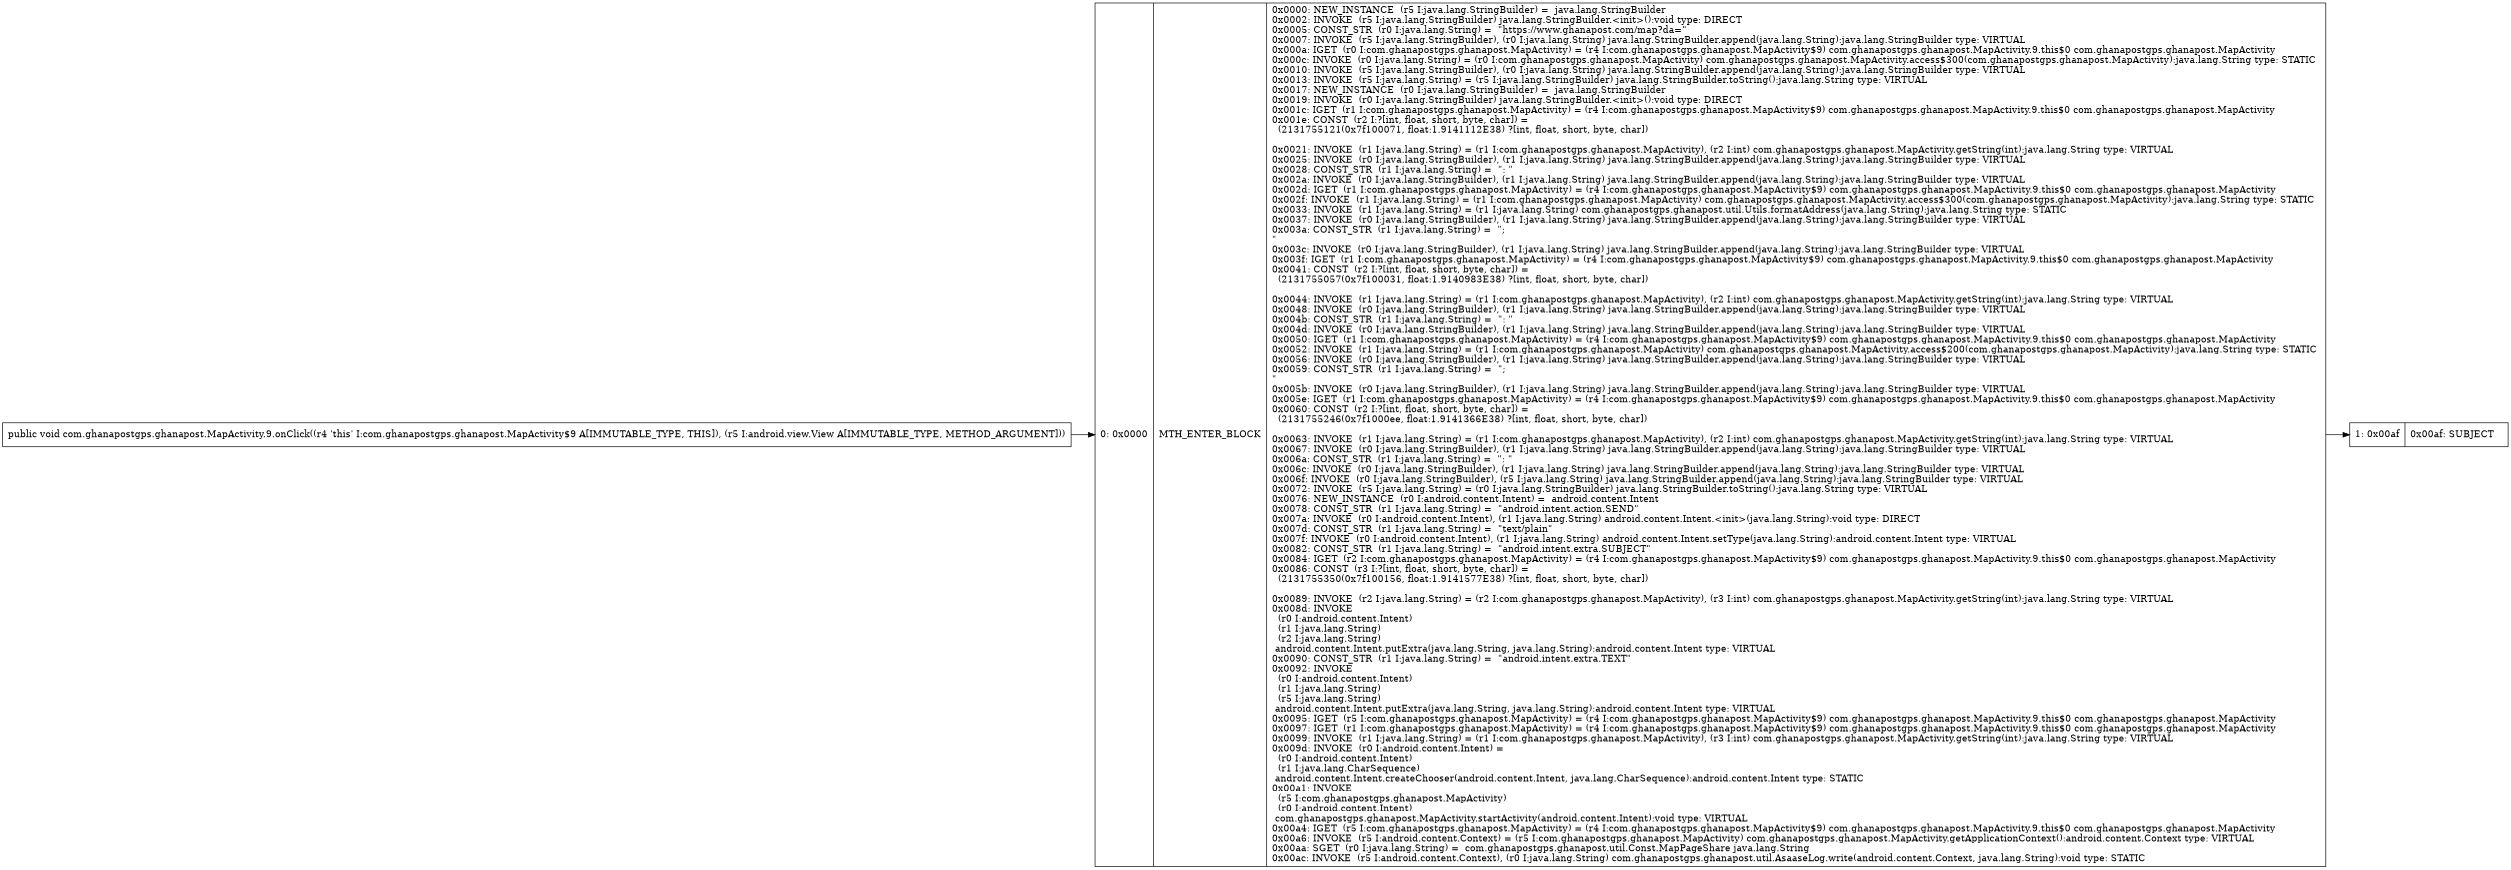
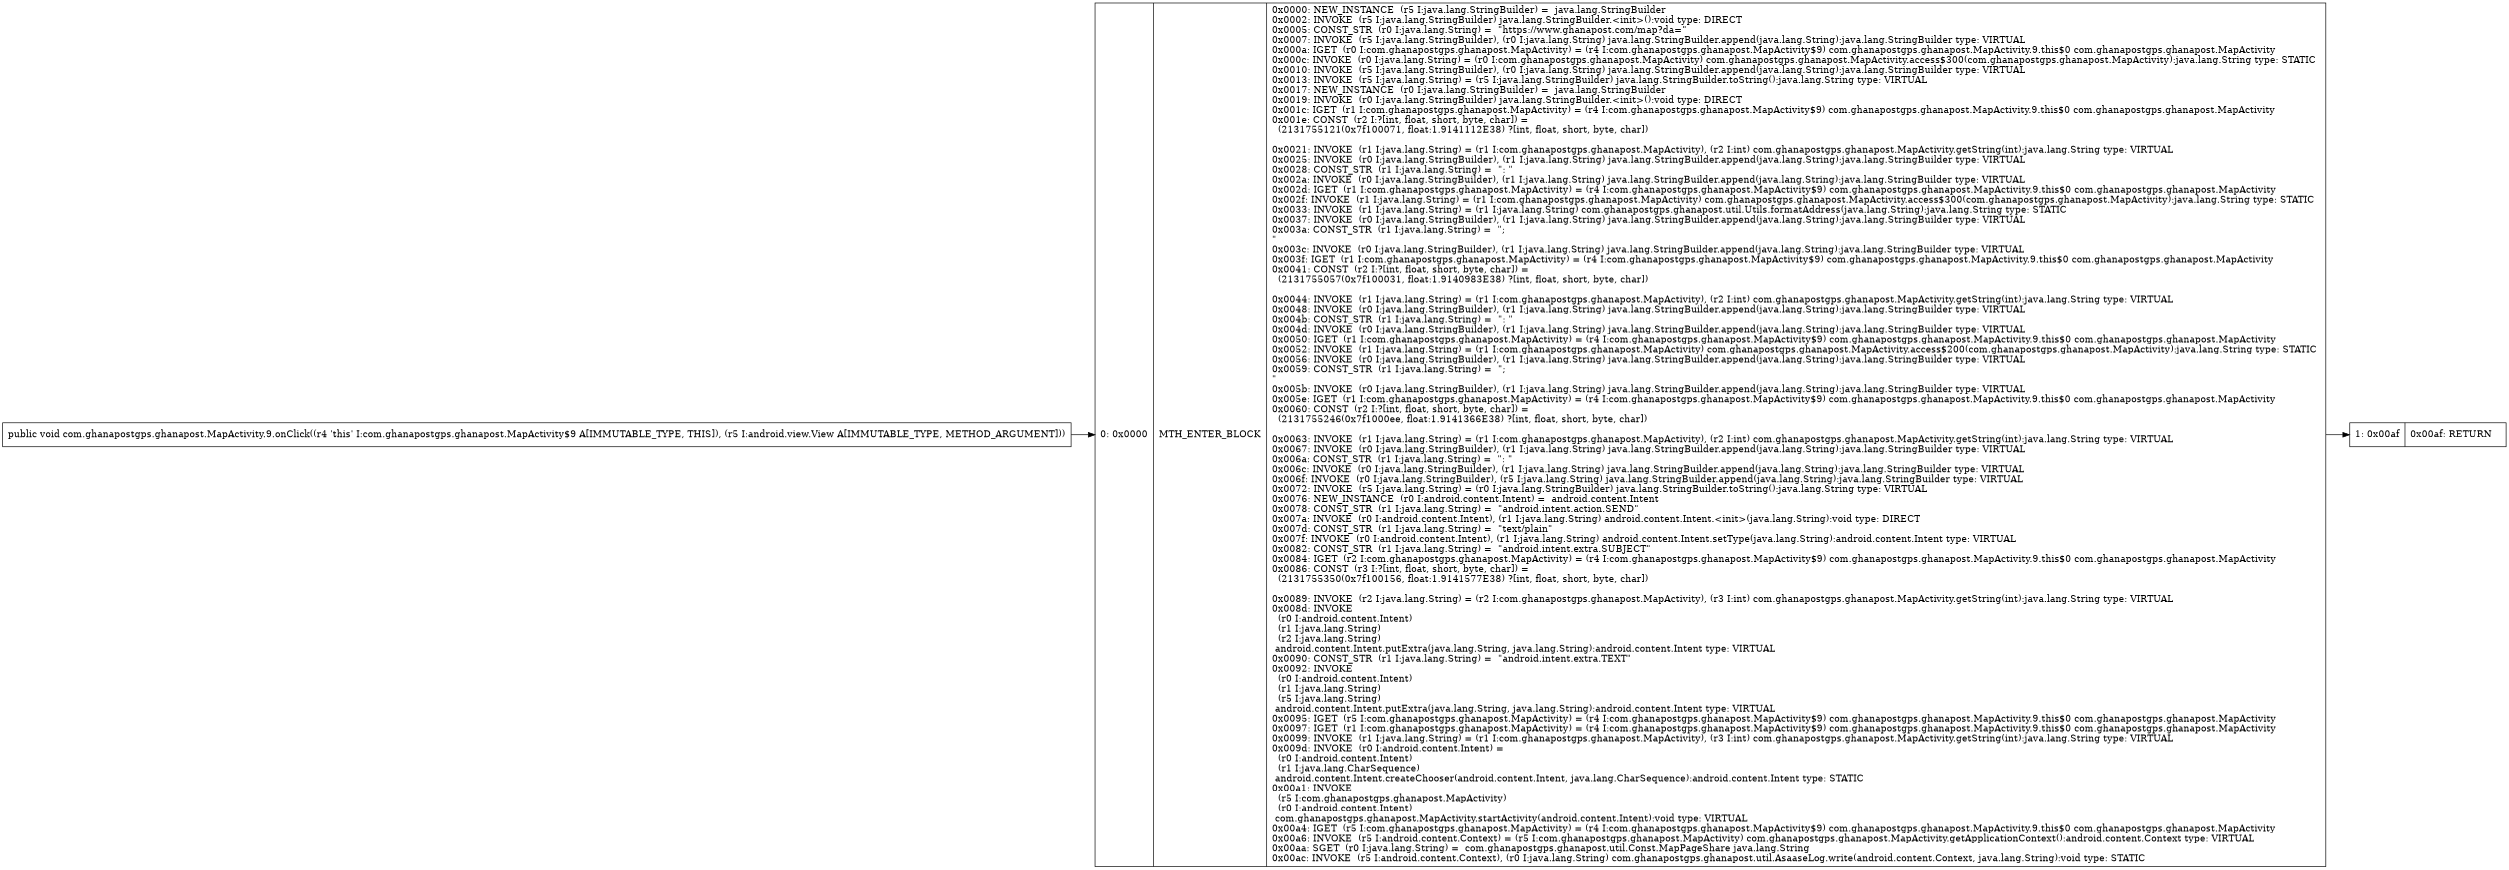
node "1: 0x00af": text "0x00af: SUBJECT" -> "0x00af: RETURN"
